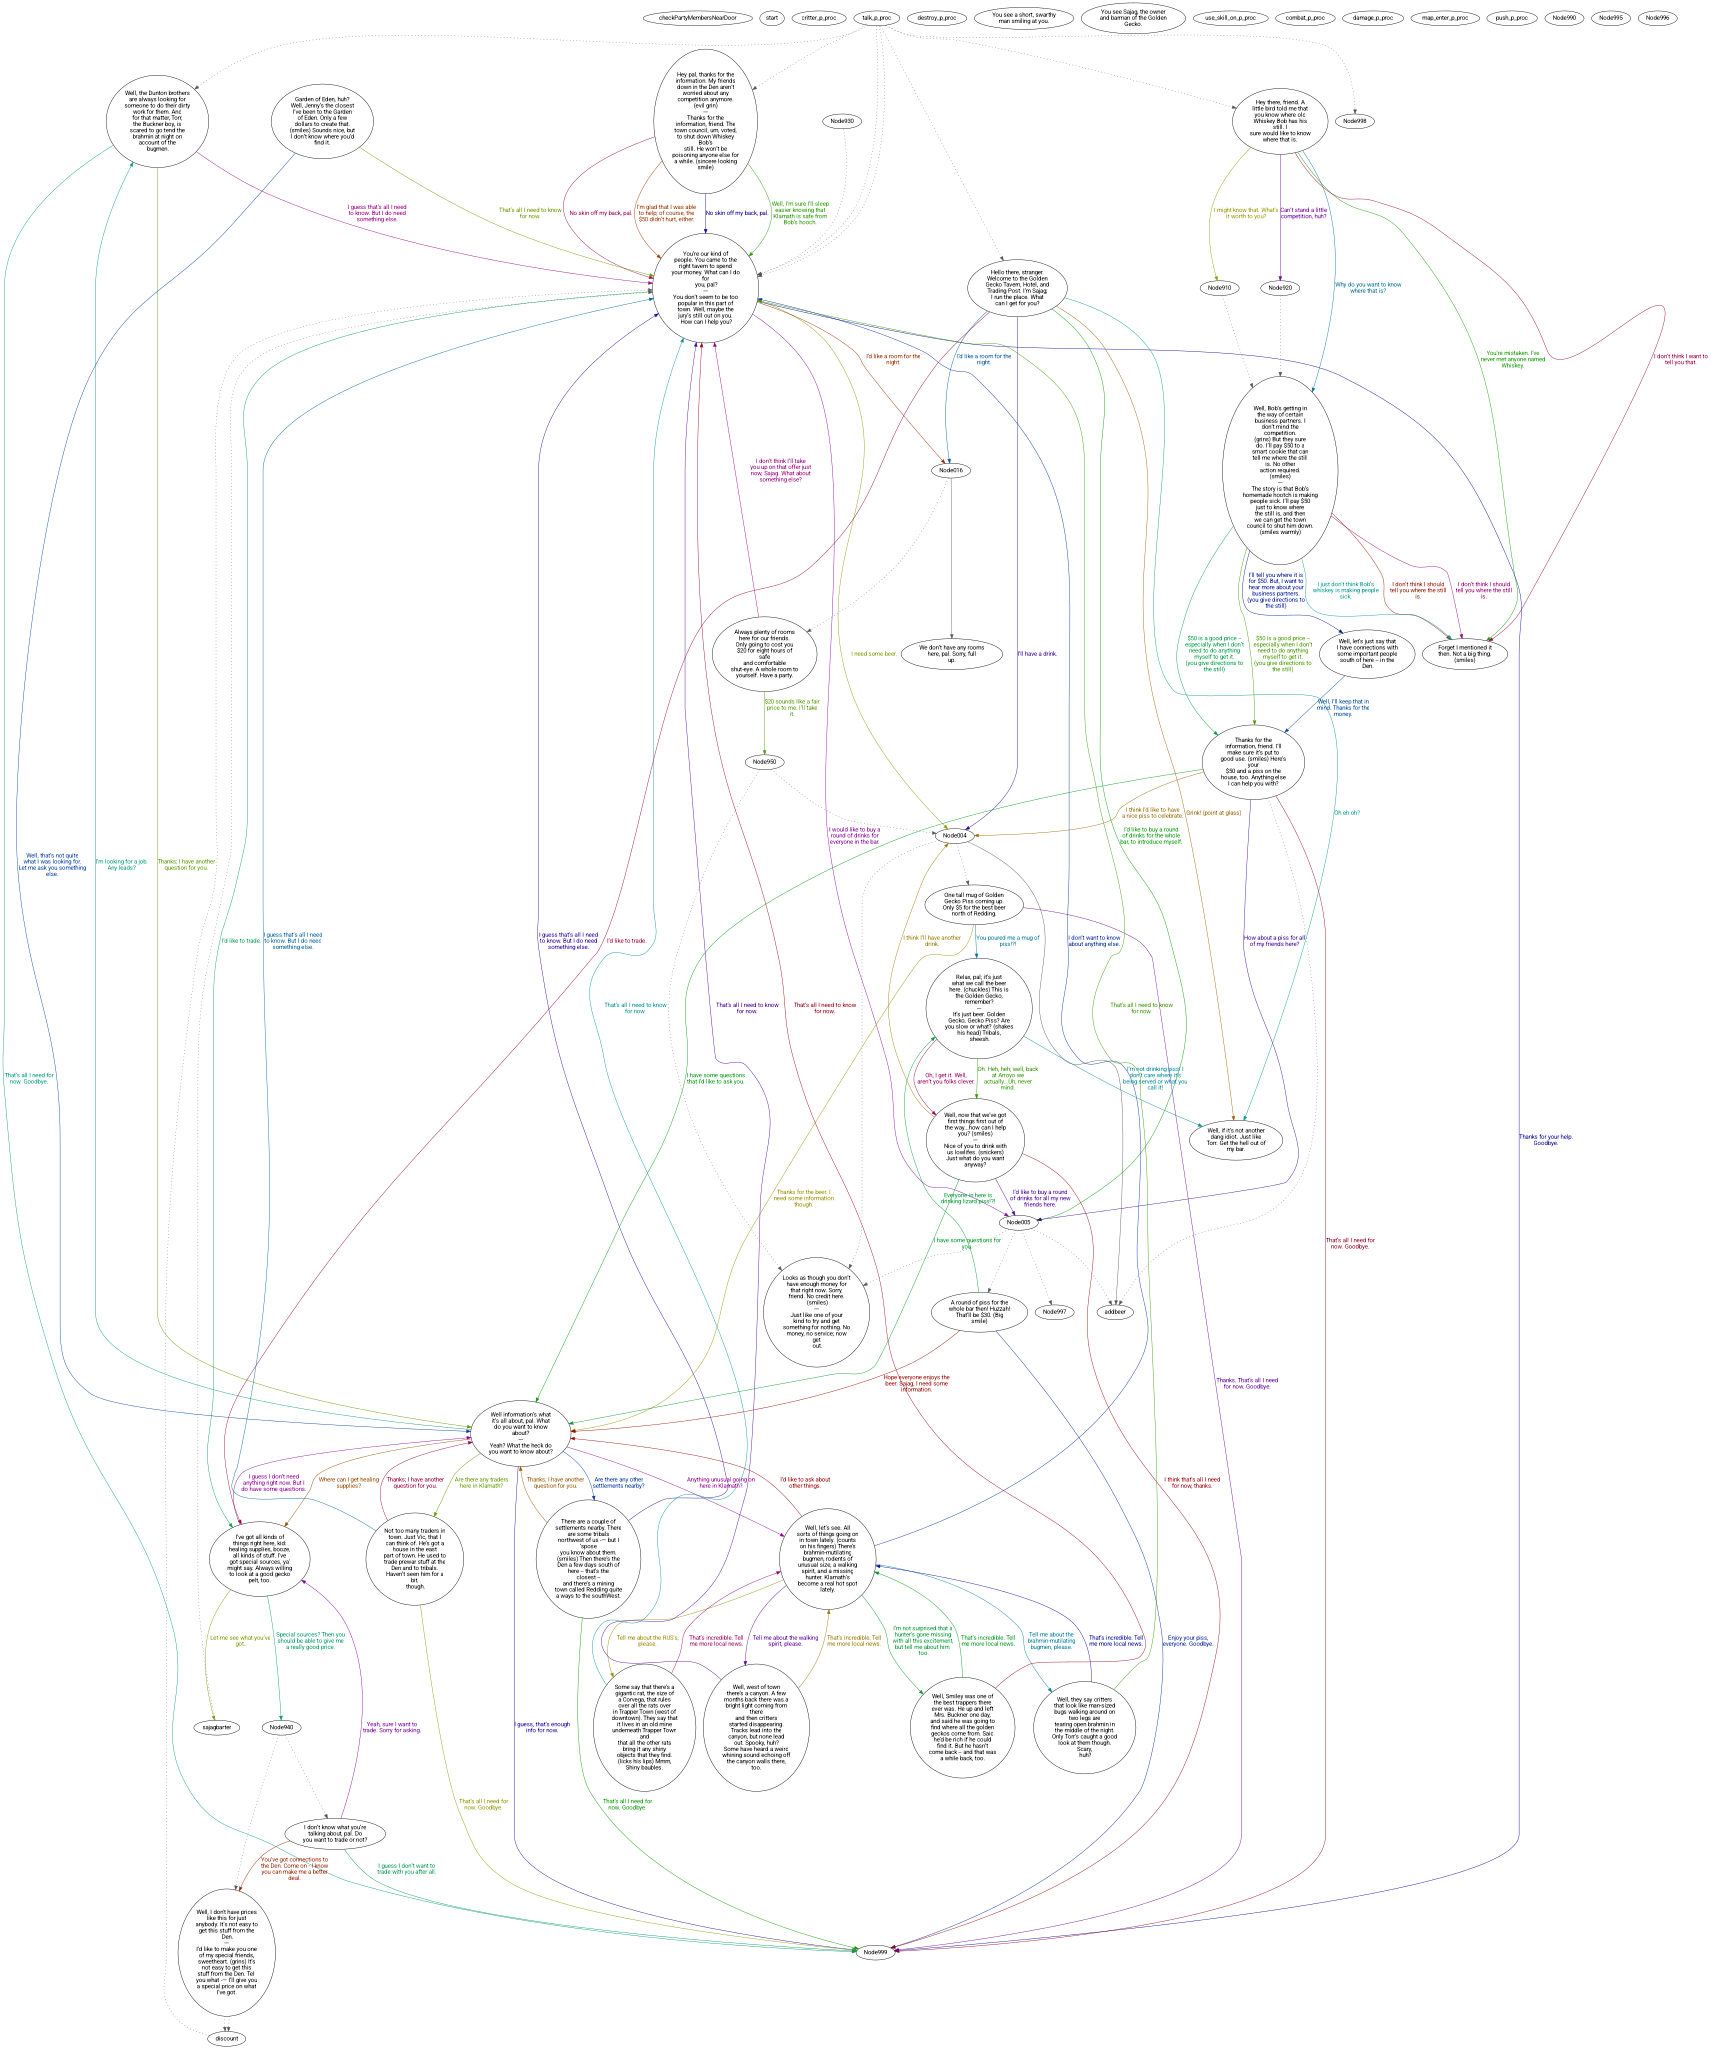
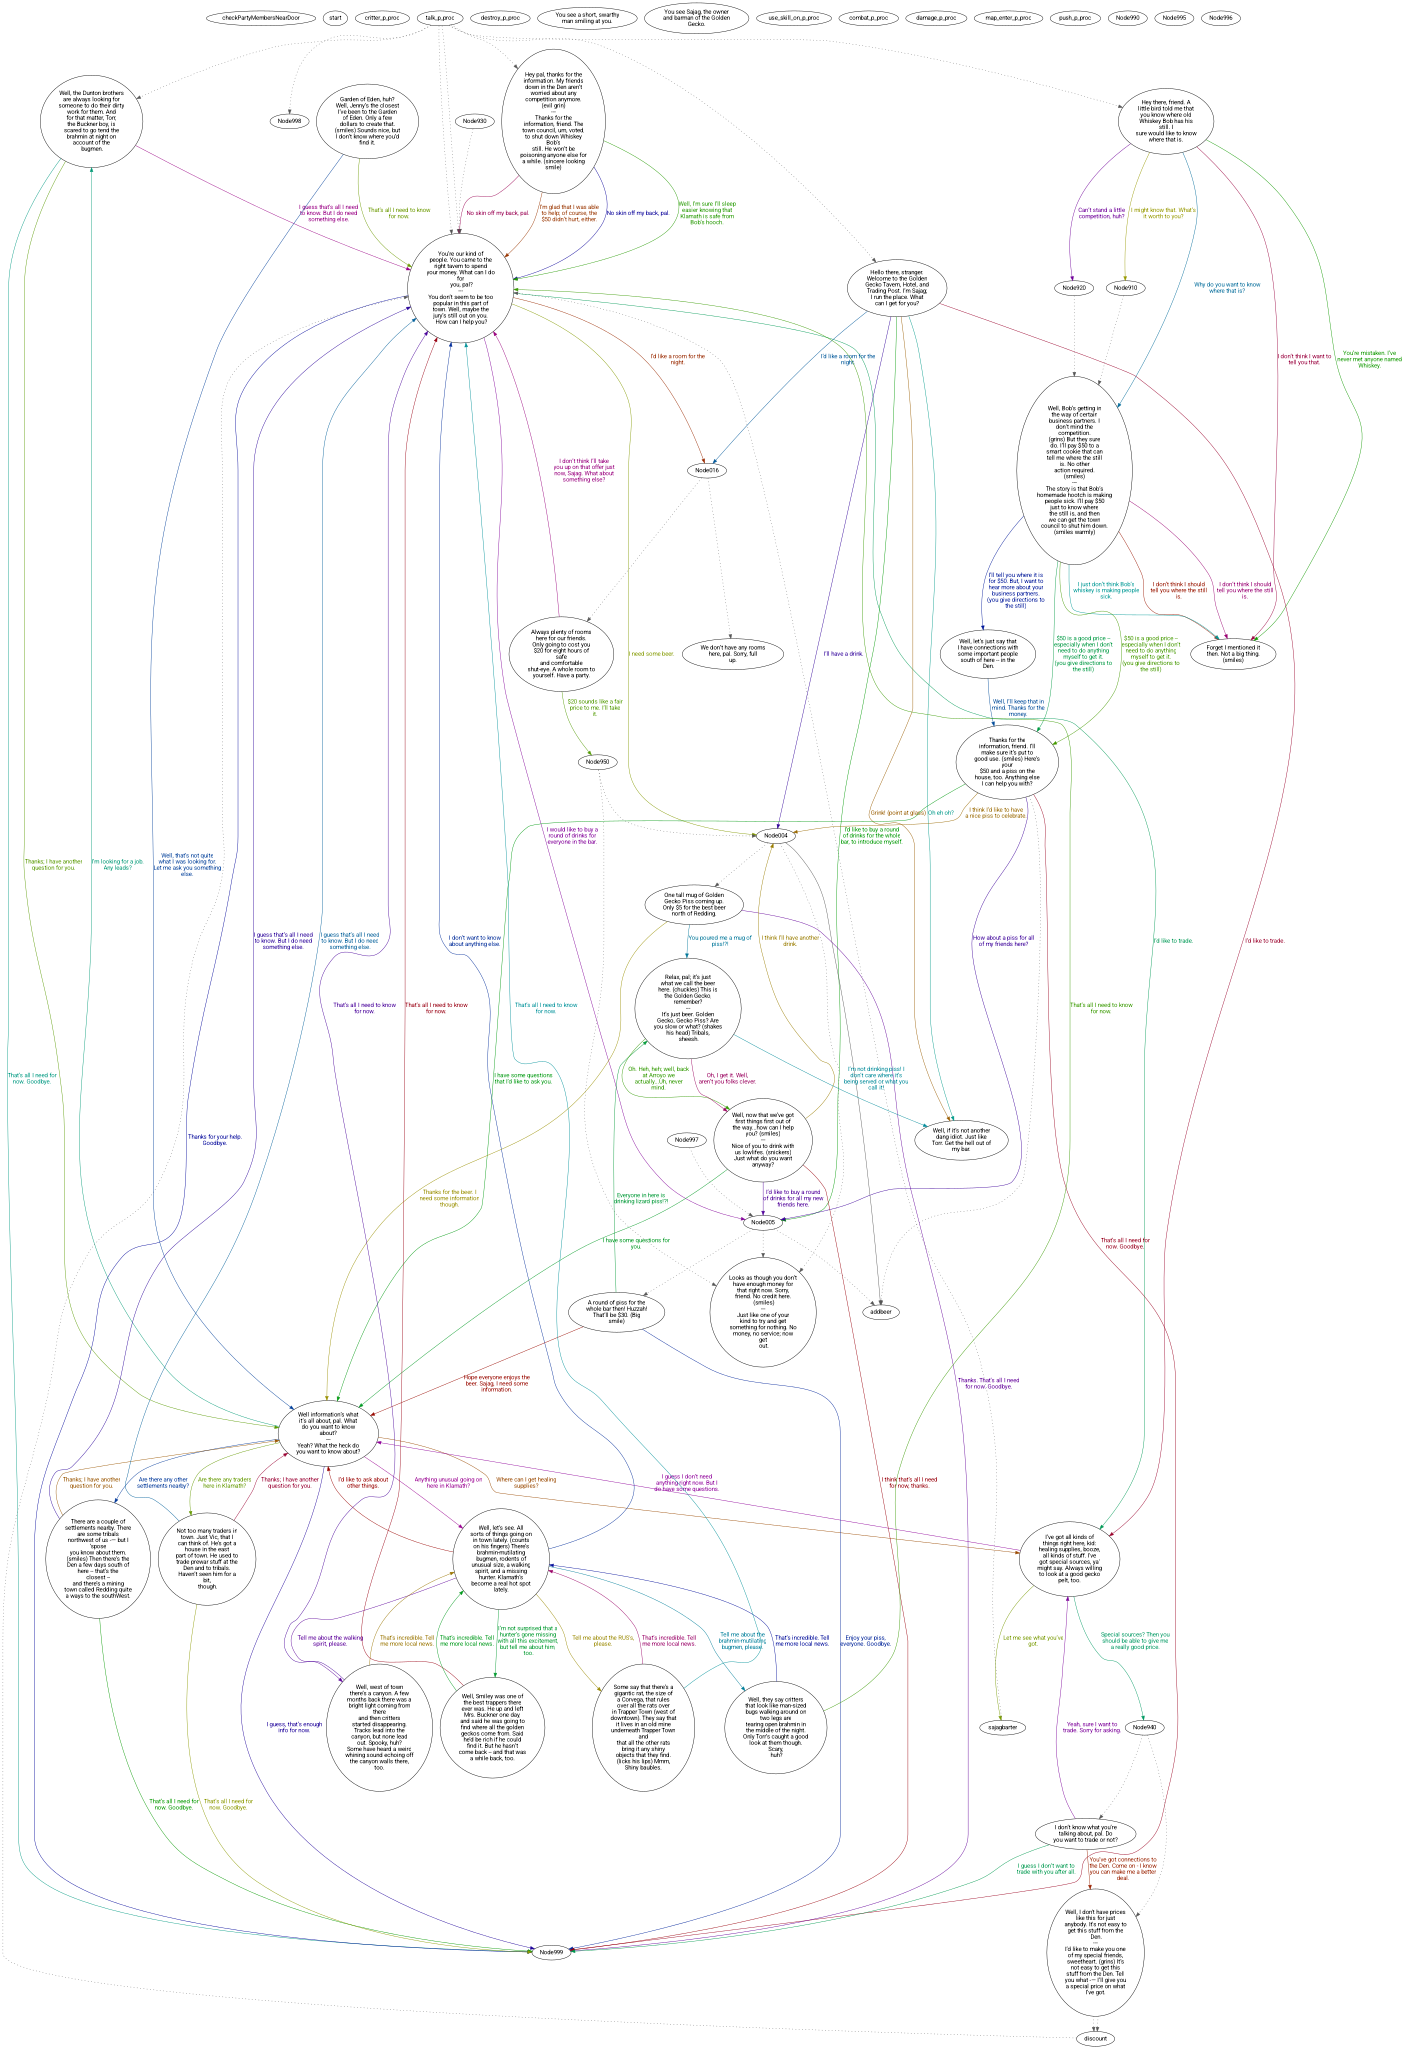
edge "Node016" -> "We don’t have any rooms here, pal. Sorry, full up.": style solid -> dotted
edge "Node005" -> "Node997": reversed
